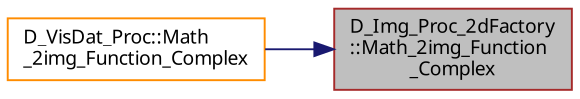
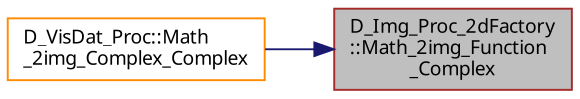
node "D_VisDat_Proc::Math _2img_Function_Complex": label "D_VisDat_Proc::Math _2img_Function_Complex" -> "D_VisDat_Proc::Math _2img_Complex_Complex"
